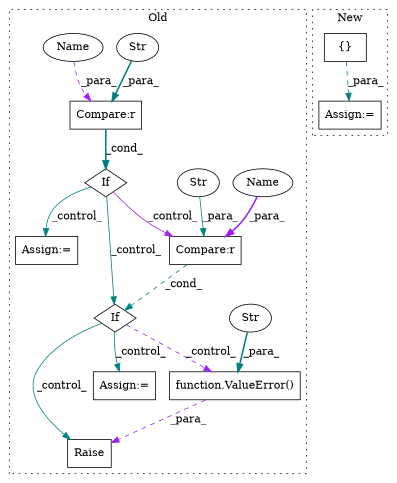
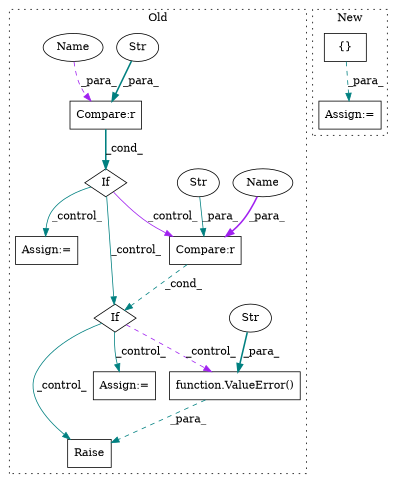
edge "function.ValueError()" -> "Raise": color purple -> teal
